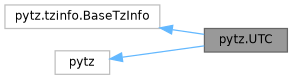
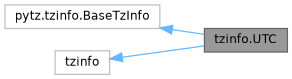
node "pytz.UTC": label "pytz.UTC" -> "tzinfo.UTC"
node "pytz": label "pytz" -> "tzinfo"
